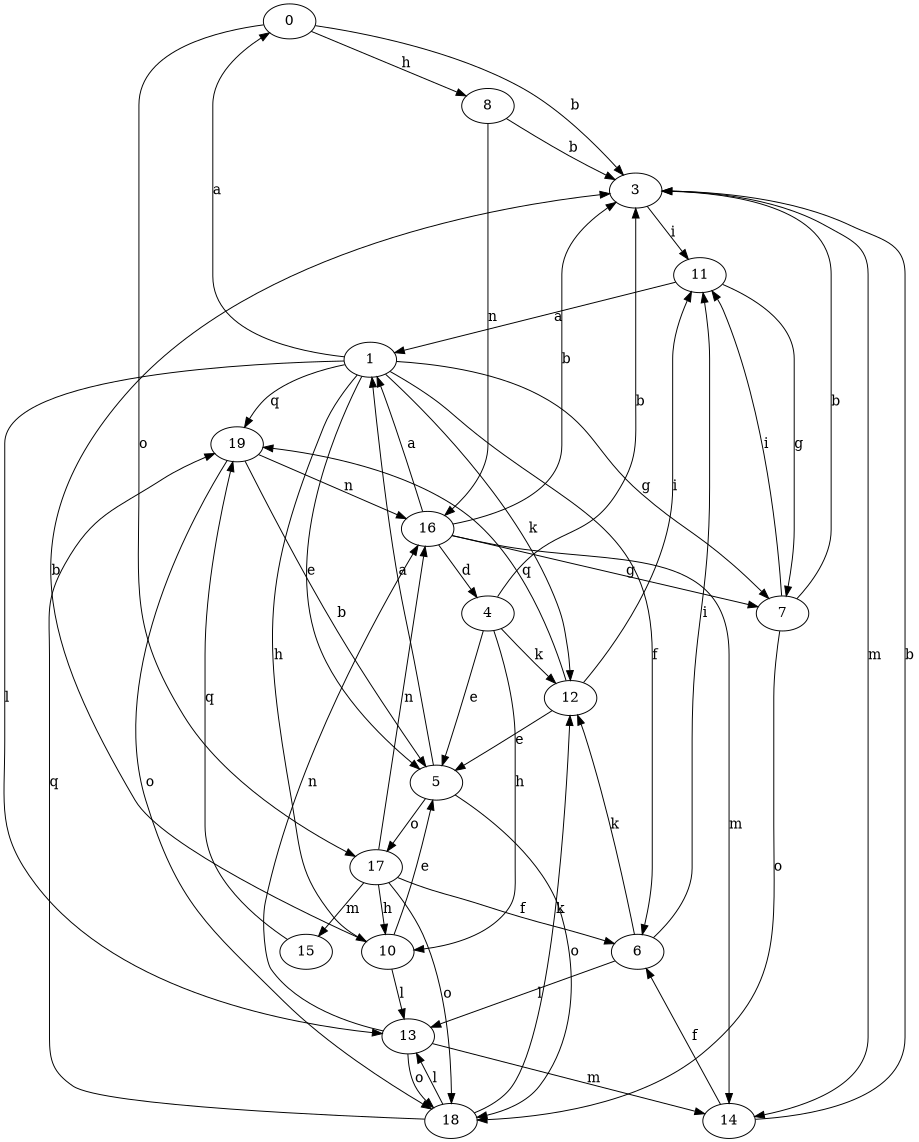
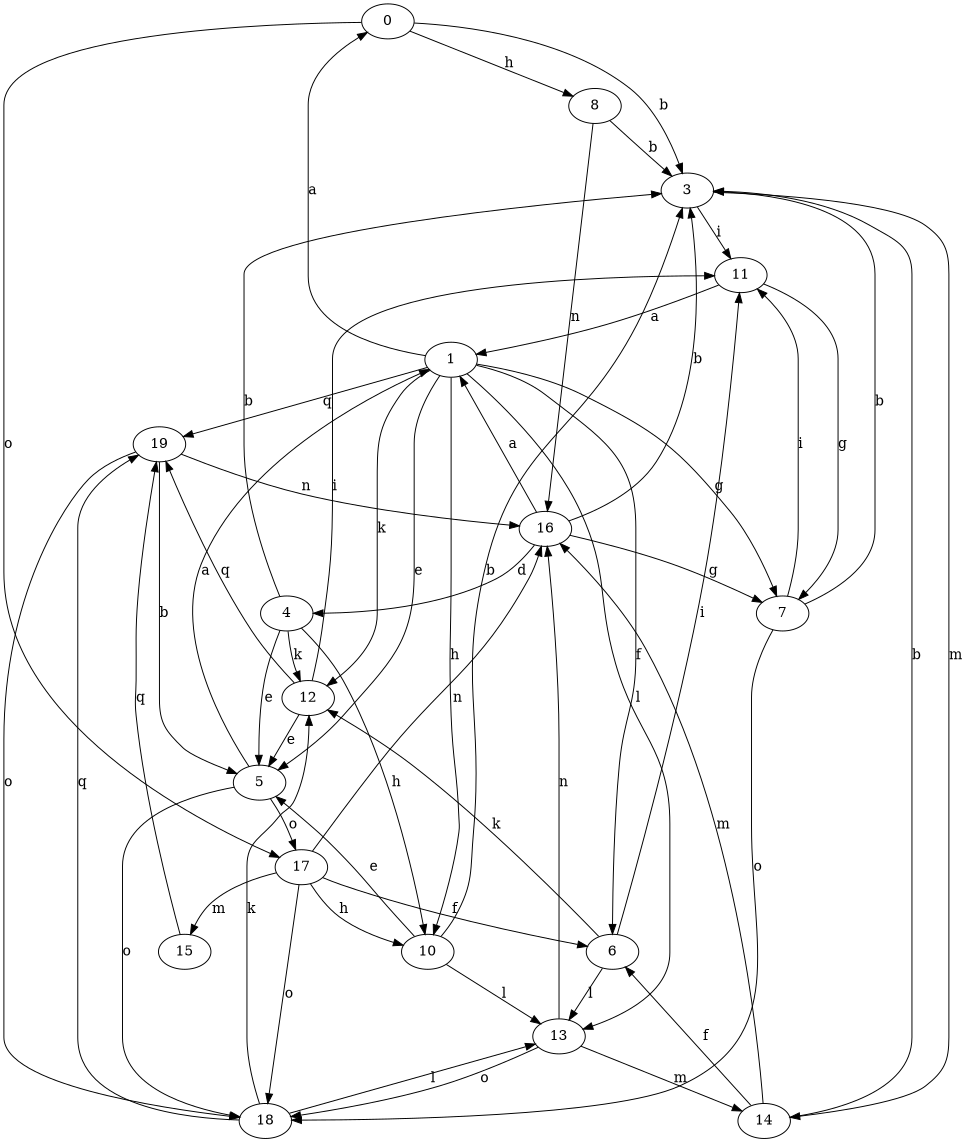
edge "16" -> "14": reversed
